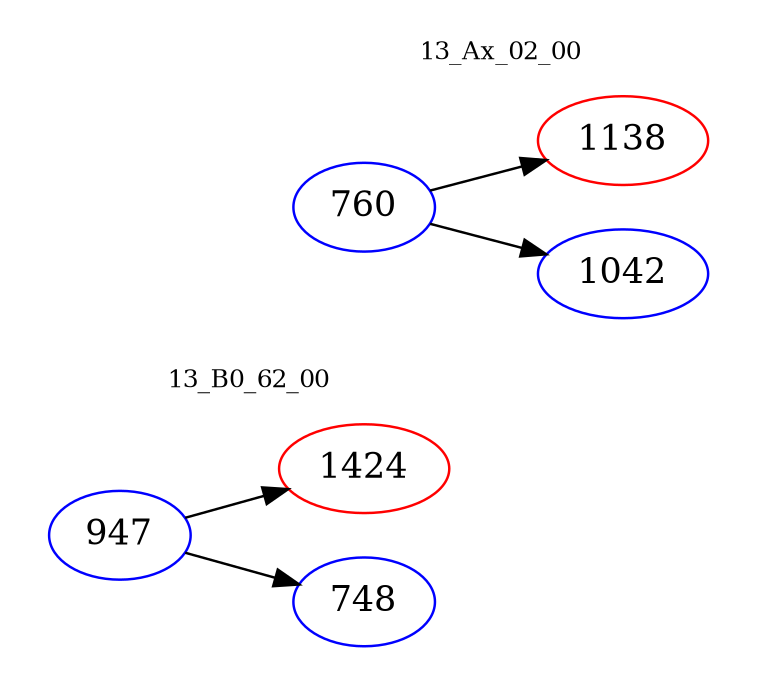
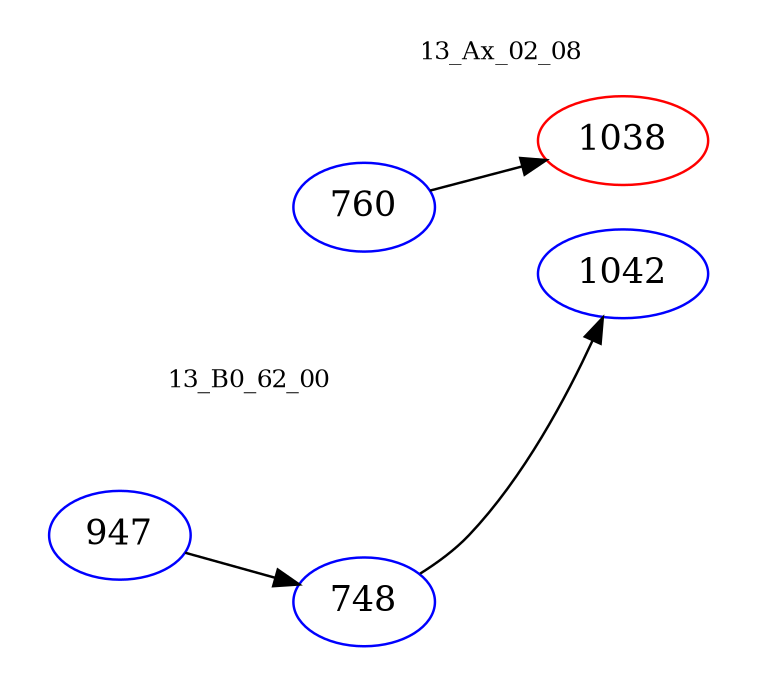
cluster "13_Ax_02_00": label "13_Ax_02_00" -> "13_Ax_02_08"
node "1138": label "1138" -> "1038"
edge "760" -> "1042": now "748" -> "1042"
node "1424": removed
